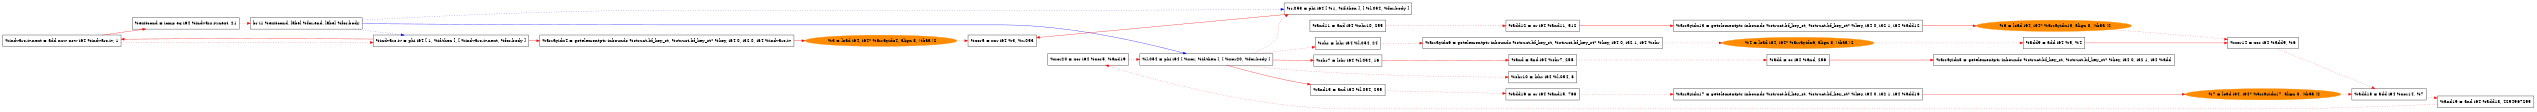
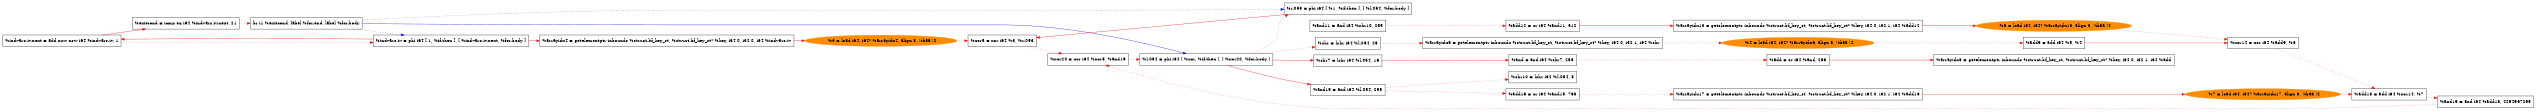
node "%shr = lshr i64 %l.054, 24": label "%shr = lshr i64 %l.054, 24" -> "%shr = lshr i64 %l.054, 25"
edge "%xor5 = xor i64 %3, %r.053" -> "%xor20 = xor i64 %xor5, %and19": added
edge "%l.054 = phi i64 [ %xor, %if.then ], [ %xor20, %for.body ]" -> "%shr10 = lshr i64 %l.054, 8": now "%and15 = and i64 %l.054, 255" -> "%shr10 = lshr i64 %l.054, 8"
